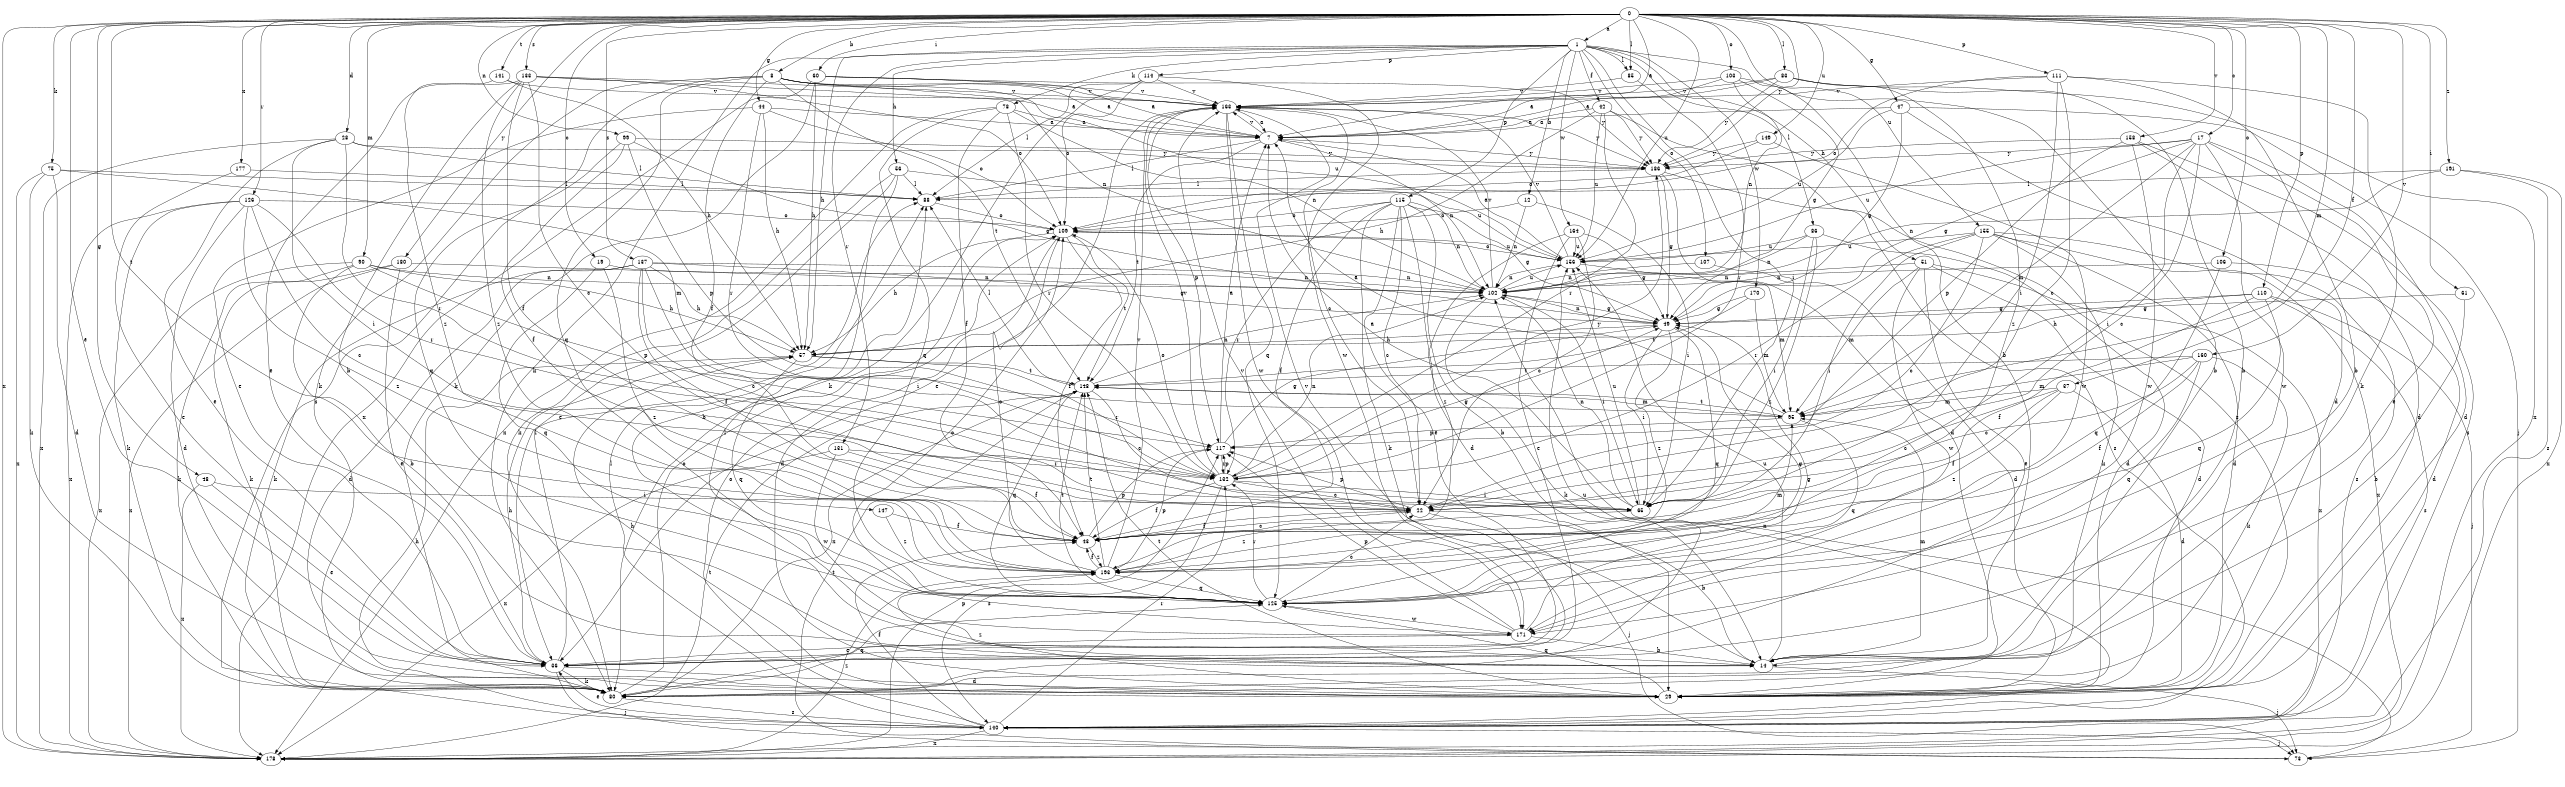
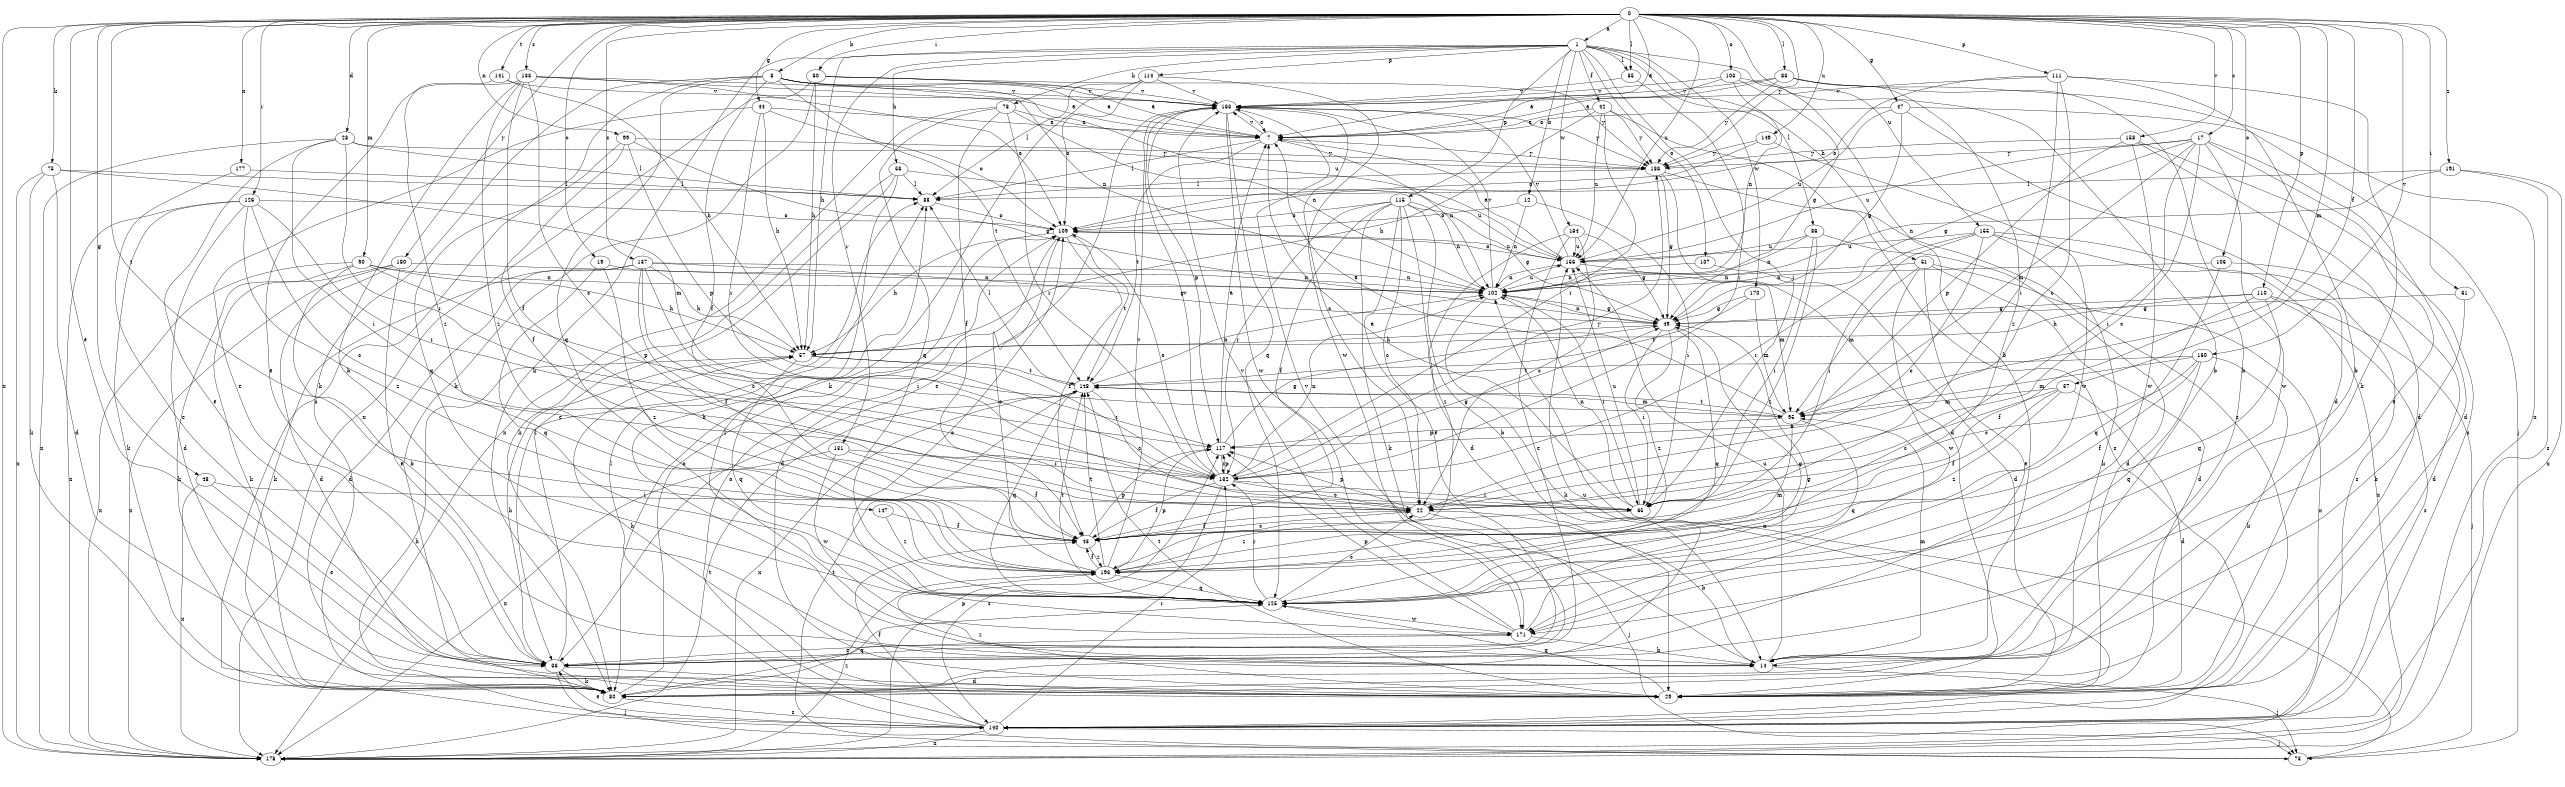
edge "148" -> "80": now "148" -> "178"
edge "155" -> "29": now "180" -> "29"
